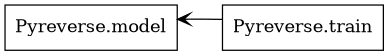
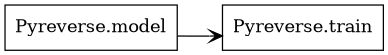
edge "Pyreverse.train" -> "Pyreverse.model": reversed
